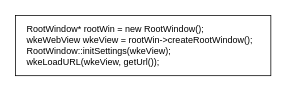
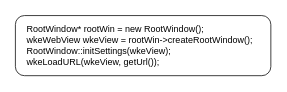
node "RootWindow* rootWin = new RootWindow(); wkeWebView wkeView = rootWin->createRootWindow(); RootWindow::initSettings(wkeView); wkeLoadURL(wkeView, getUrl());": shape rectangle -> rounded rectangle
